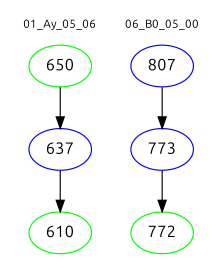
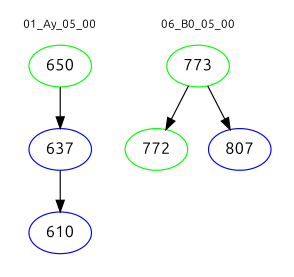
cluster "01_Ay_05_06": label "01_Ay_05_06" -> "01_Ay_05_00"
edge "807" -> "773": reversed
node "773": color blue -> green
node "610": color green -> blue
